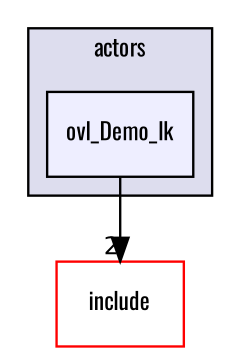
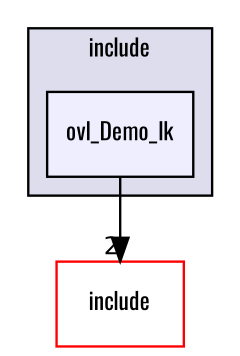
cluster "actors": label "actors" -> "include"
